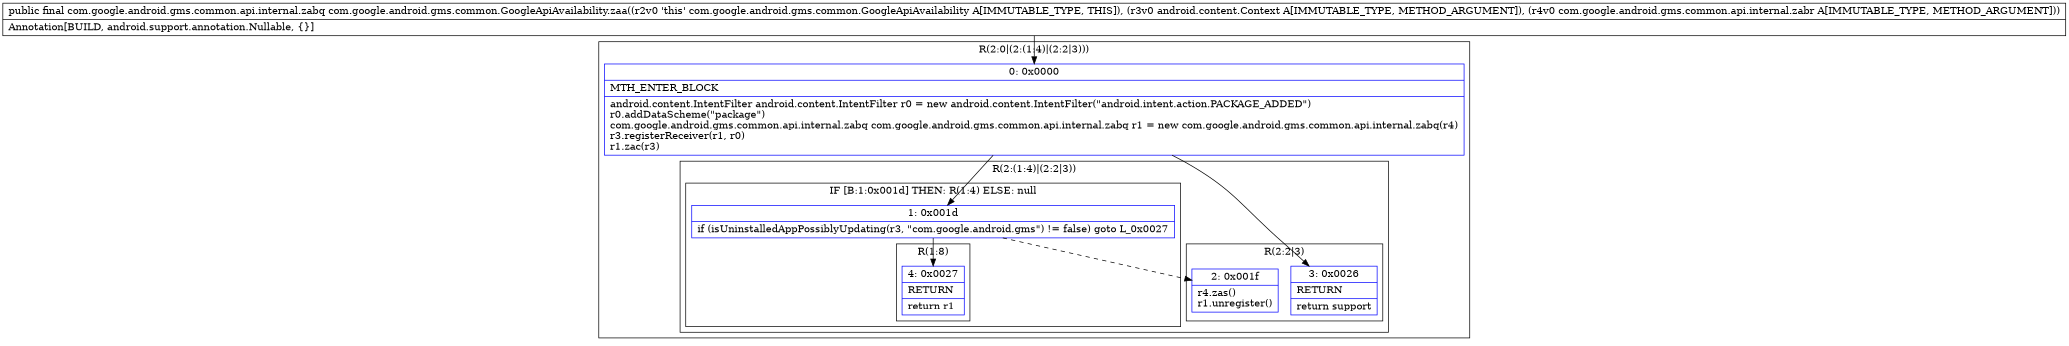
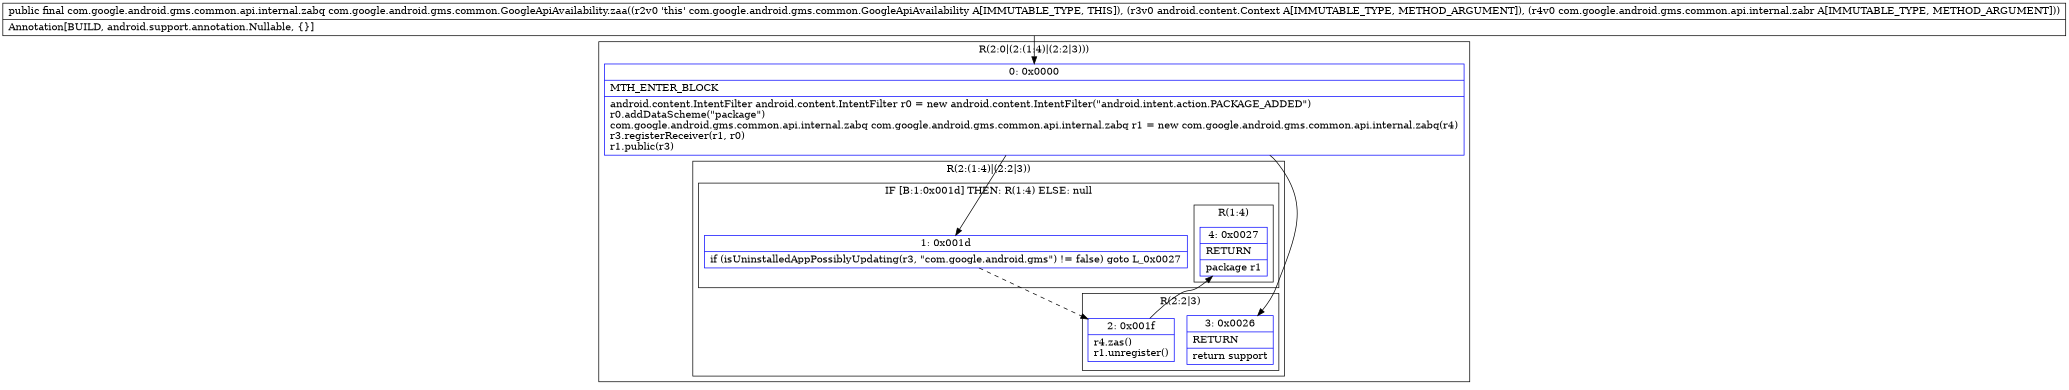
node "0: 0x0000": text "r1.zac(r3)" -> "r1.public(r3)"
edge "1: 0x001d" -> "4: 0x0027": now "2: 0x001f" -> "4: 0x0027"
cluster "R(1:8)": label "R(1:8)" -> "R(1:4)"
node "4: 0x0027": text "return r1" -> "package r1"
